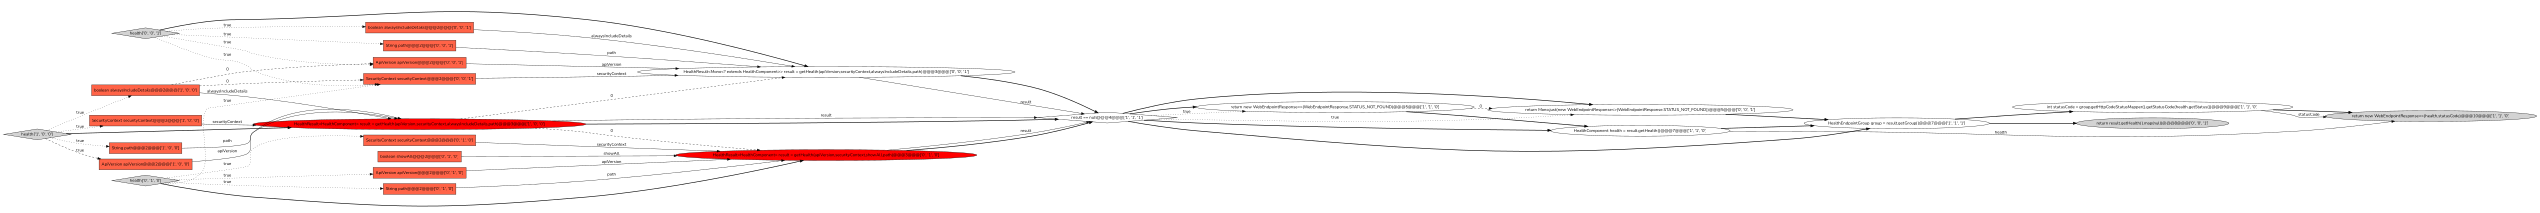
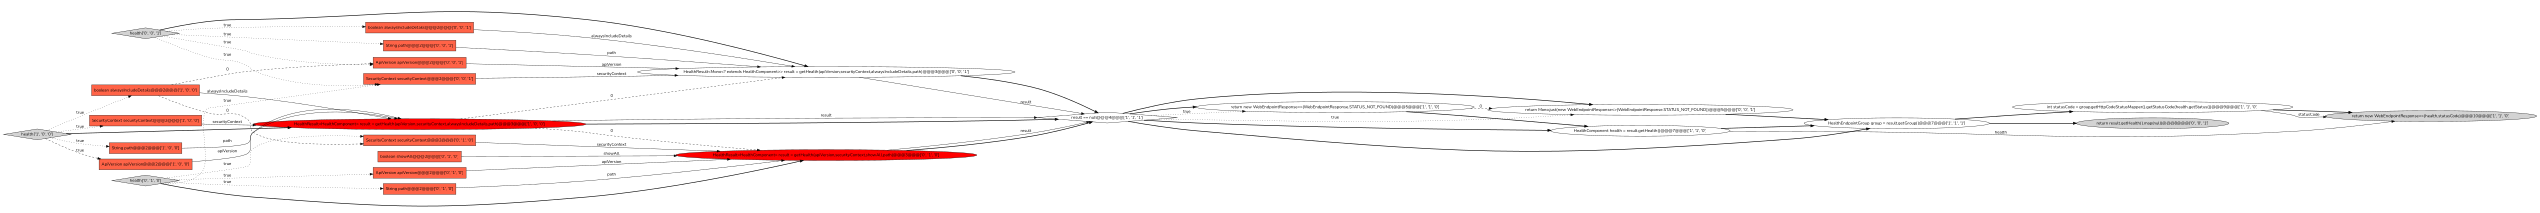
edge "boolean alwaysIncludeDetails@@@2@@@['1', '0', '0']" -> "SecurityContext securityContext@@@2@@@['0', '0', '1']": now "boolean alwaysIncludeDetails@@@2@@@['1', '0', '0']" -> "SecurityContext securityContext@@@2@@@['0', '1', '0']"
